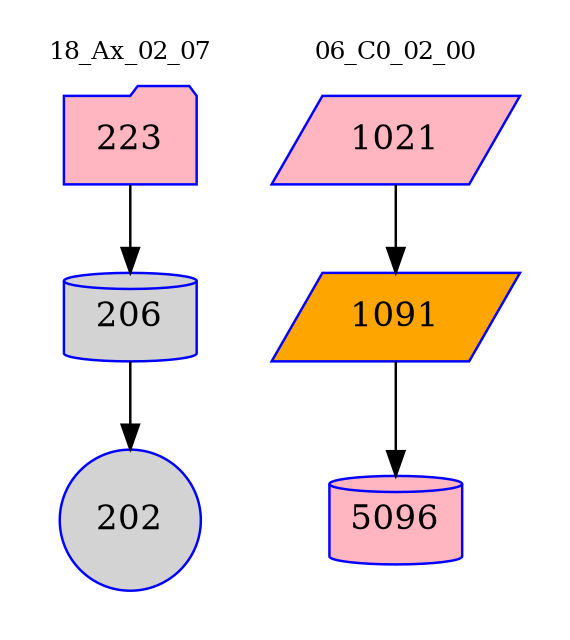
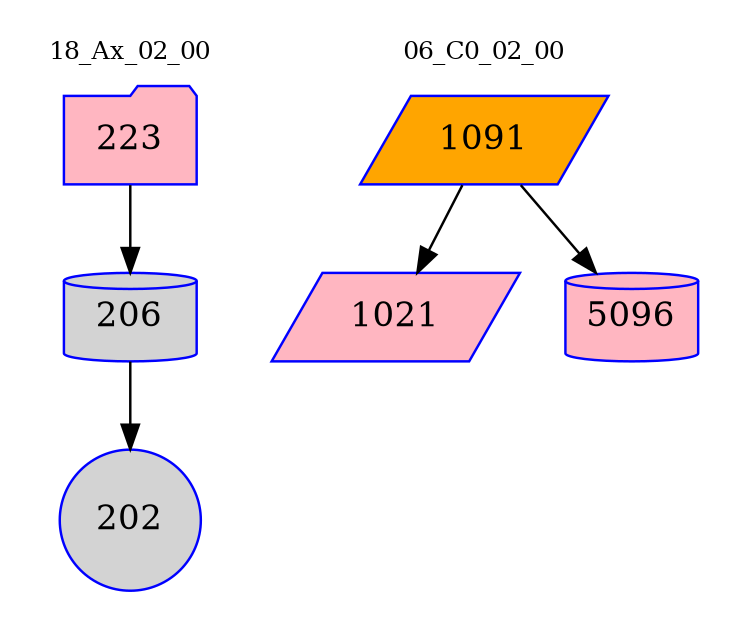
cluster "18_Ax_02_07": label "18_Ax_02_07" -> "18_Ax_02_00"
edge "1021" -> "1091": reversed
